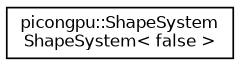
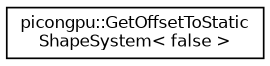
node "picongpu::ShapeSystem ShapeSystem< false >": label "picongpu::ShapeSystem ShapeSystem< false >" -> "picongpu::GetOffsetToStatic ShapeSystem< false >"
